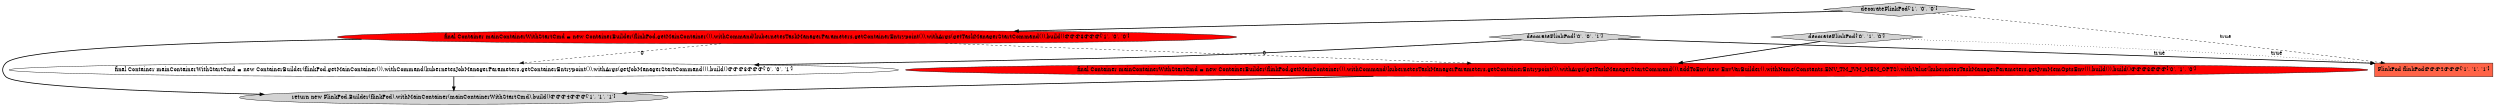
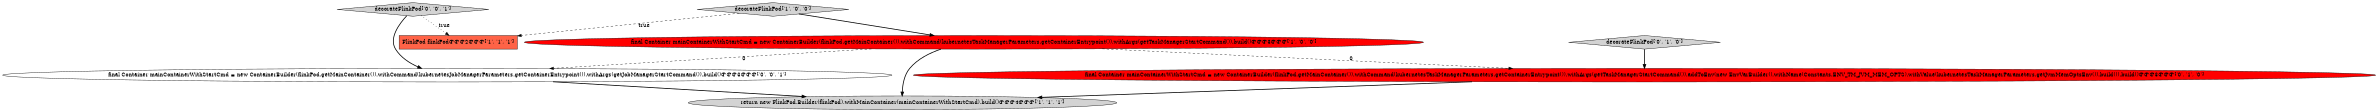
edge "decorateFlinkPod['0', '1', '0']" -> "FlinkPod flinkPod@@@2@@@['1', '1', '1']": removed, label "true"
edge "decorateFlinkPod['0', '0', '1']" -> "FlinkPod flinkPod@@@2@@@['1', '1', '1']": style bold -> dotted
